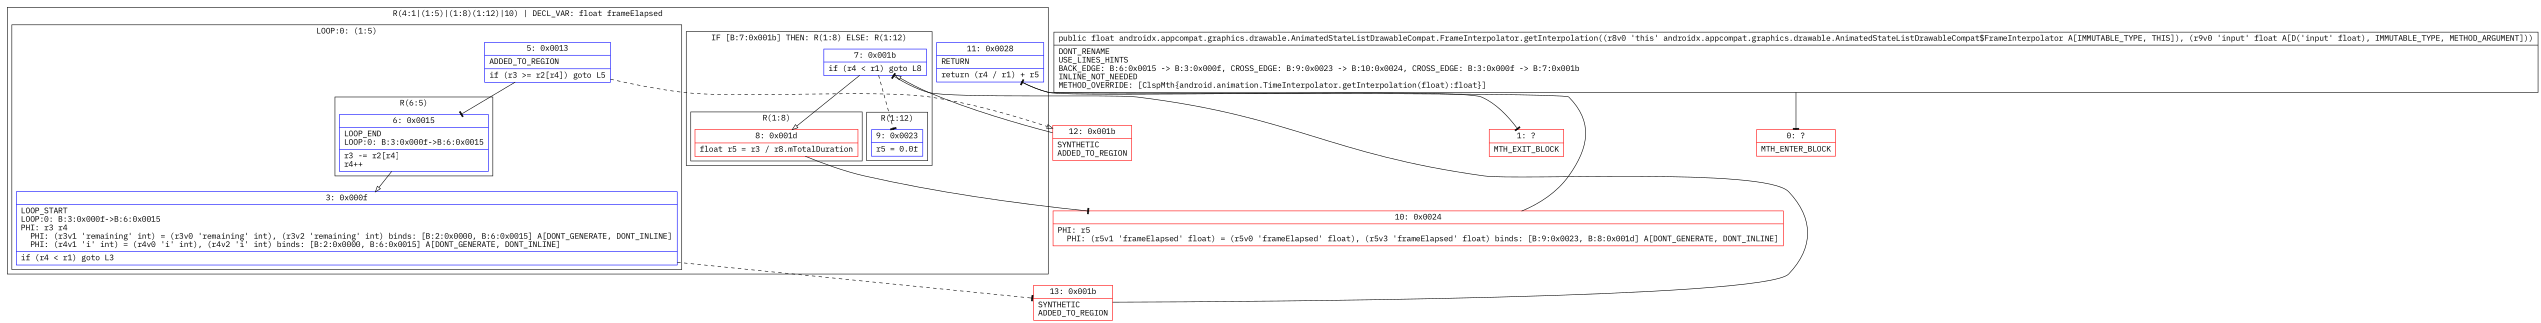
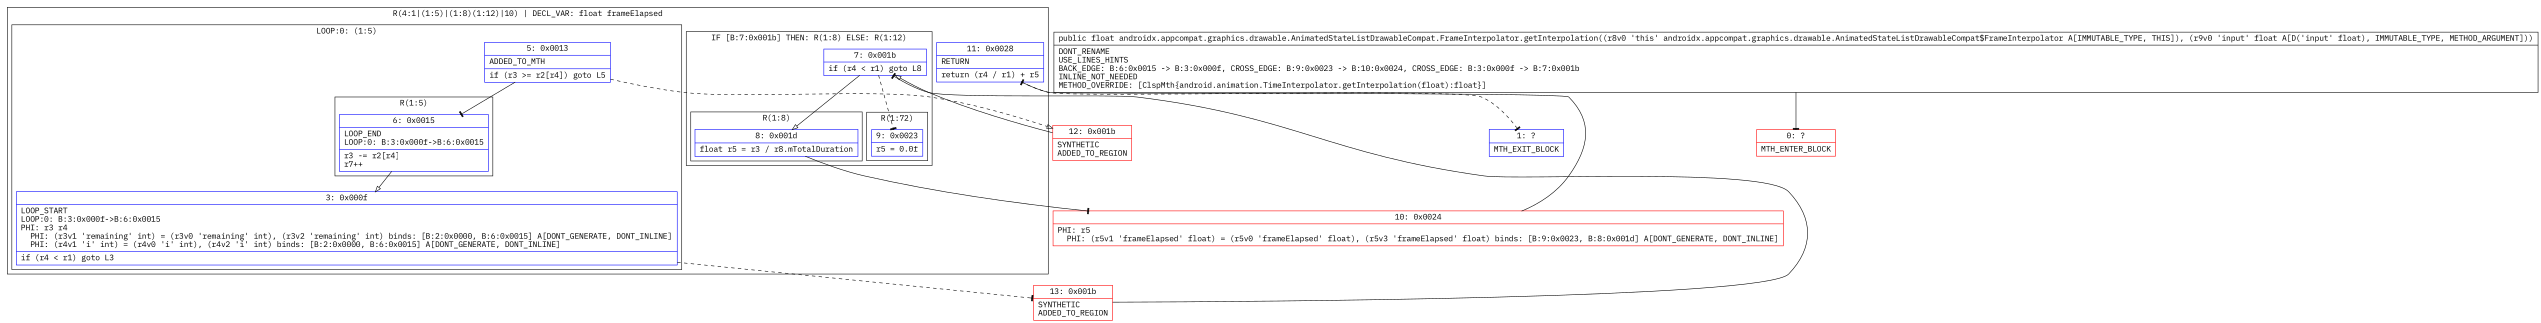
node "5: 0x0013": text "ADDED_TO_REGION" -> "ADDED_TO_MTH"
edge "11: 0x0028" -> "1: ?": style solid -> dashed
cluster "R(6:5)": label "R(6:5)" -> "R(1:5)"
cluster "R(1:12)": label "R(1:12)" -> "R(1:72)"
node "8: 0x001d": color red -> blue
node "1: ?": color red -> blue
node "6: 0x0015": text "r4++" -> "r7++"
